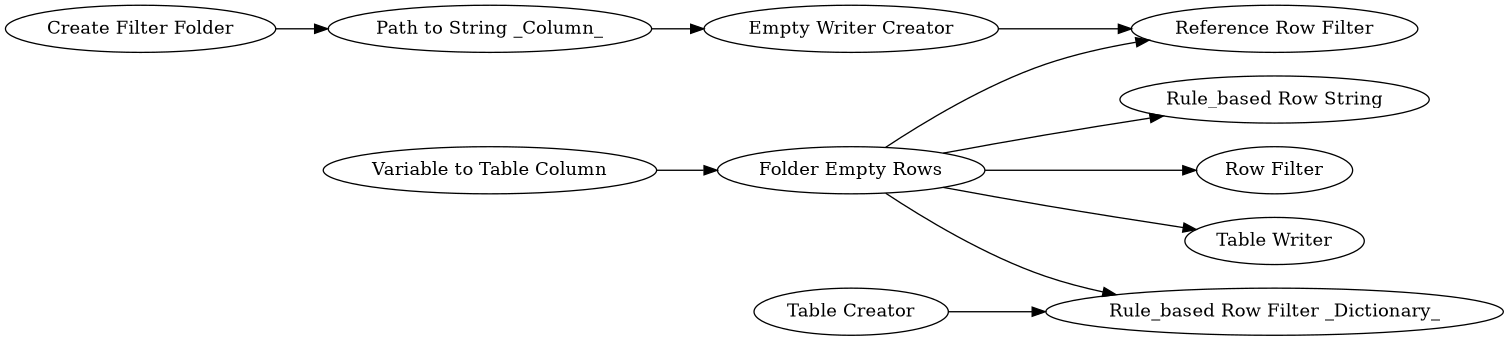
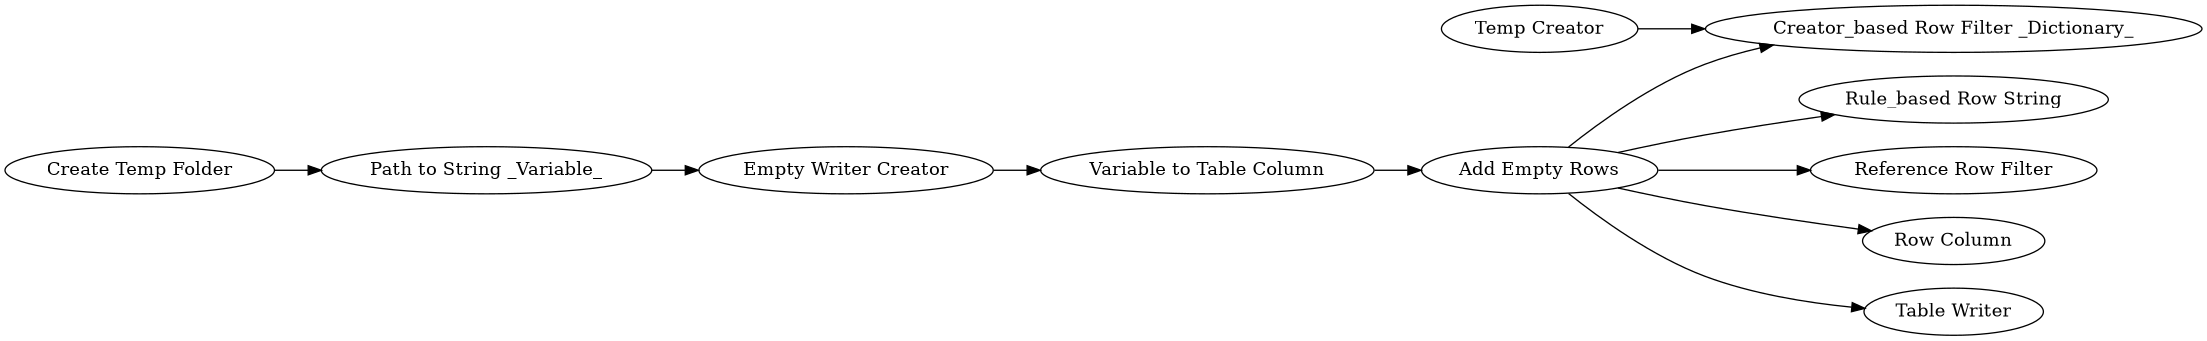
node "Create Filter Folder": label "Create Filter Folder" -> "Create Temp Folder"
node "Path to String _Column_": label "Path to String _Column_" -> "Path to String _Variable_"
edge "Empty Writer Creator" -> "Reference Row Filter": now "Empty Writer Creator" -> "Variable to Table Column"
node "Folder Empty Rows": label "Folder Empty Rows" -> "Add Empty Rows"
node "Row Filter": label "Row Filter" -> "Row Column"
node "Table Creator": label "Table Creator" -> "Temp Creator"
node "Rule_based Row Filter _Dictionary_": label "Rule_based Row Filter _Dictionary_" -> "Creator_based Row Filter _Dictionary_"
